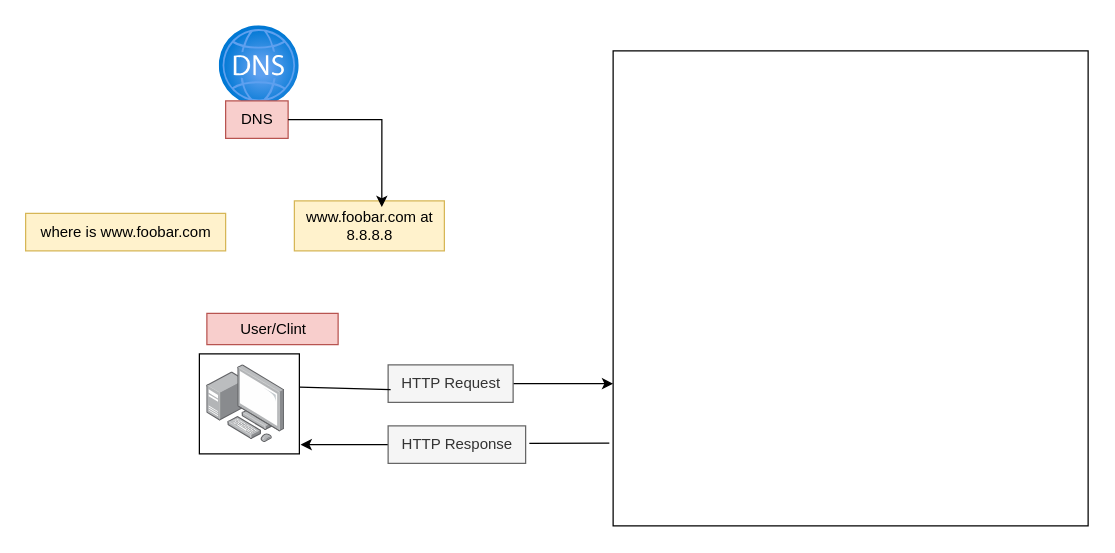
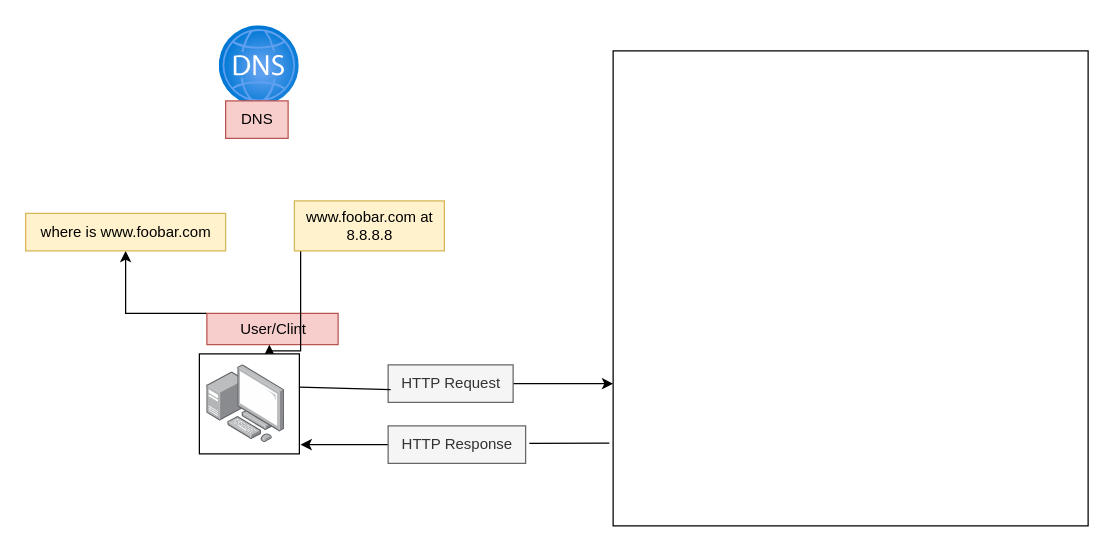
edge "DNS" -> "www.foobar.com at 8.8.8.8": removed
edge "User/Clint" -> "where is www.foobar.com": added
edge "www.foobar.com at 8.8.8.8" -> "User/Clint": added
